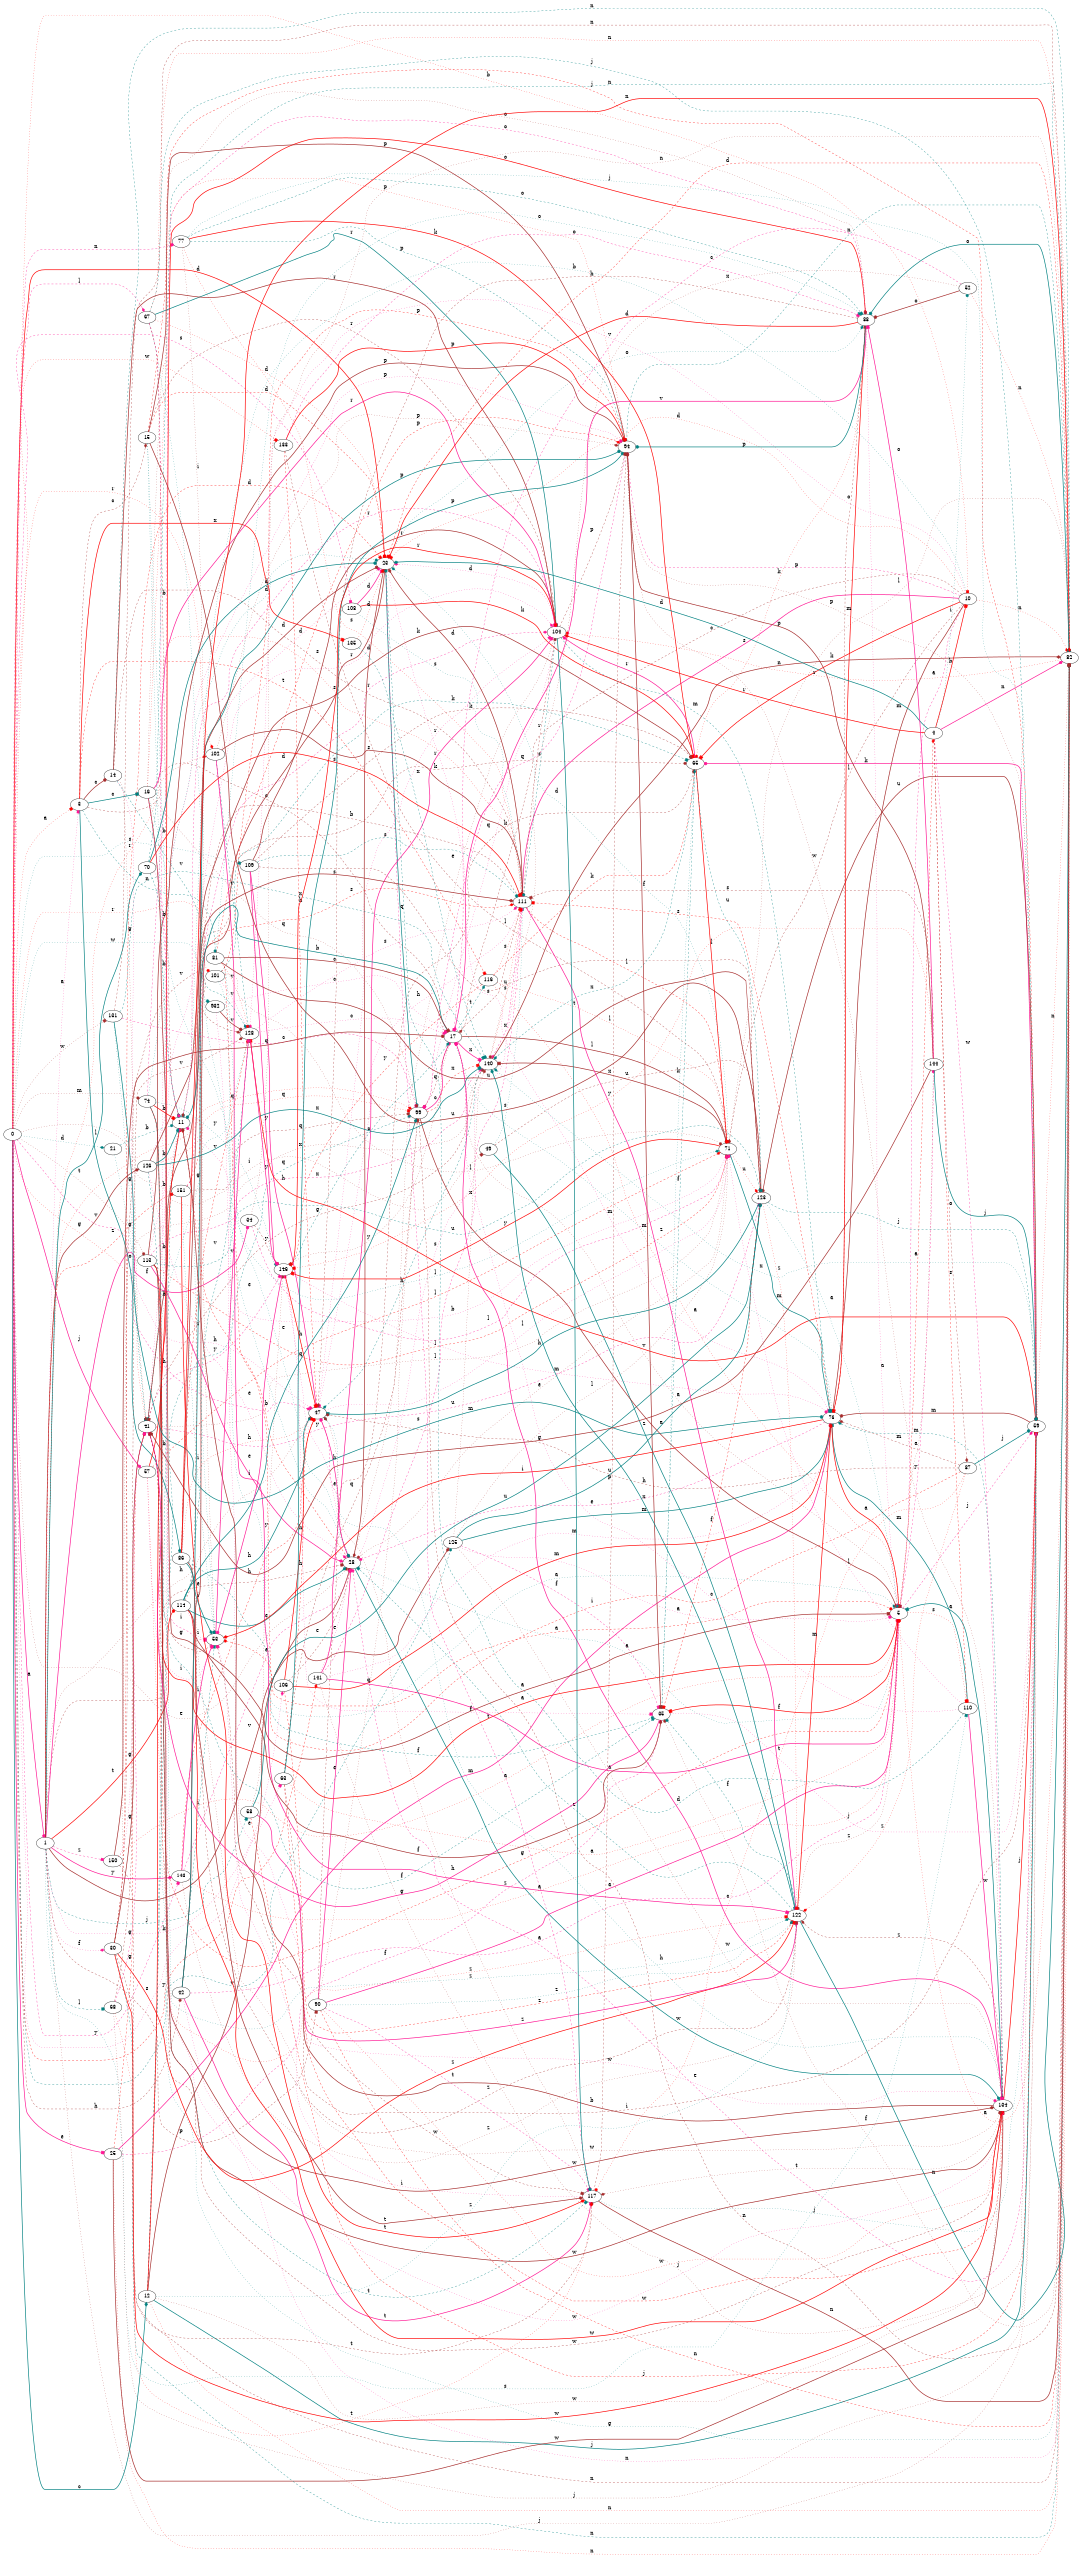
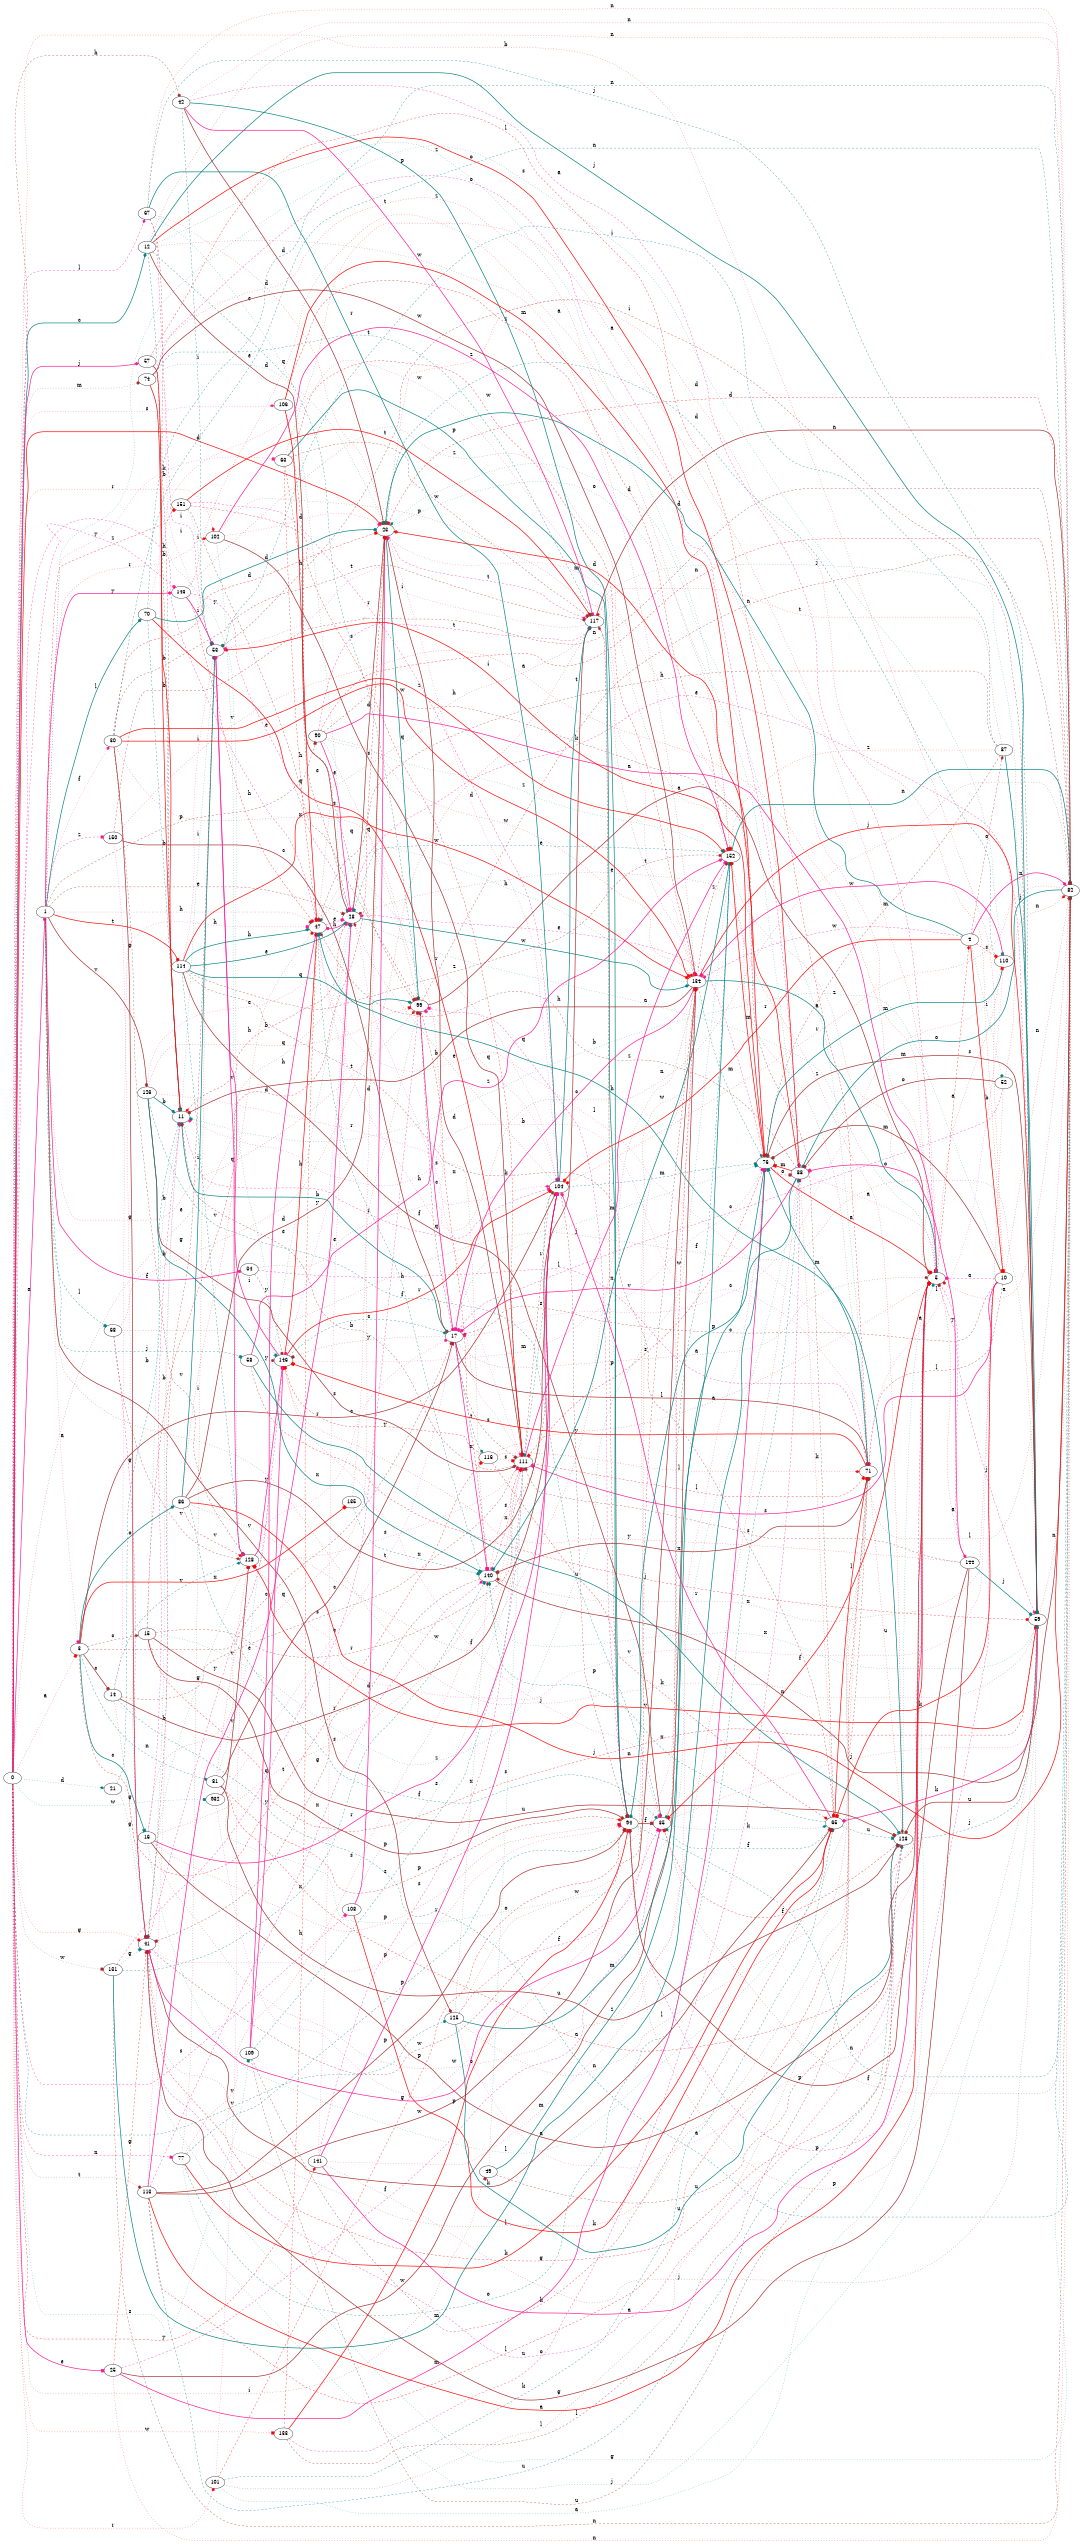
edge "109" -> "104": now "3" -> "104"
edge "102" -> "128": style dashed -> dotted
edge "35" -> "134": added, label "w"
edge "87" -> "53": color red -> teal
node "122": label "122" -> "152"
